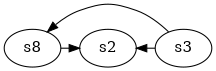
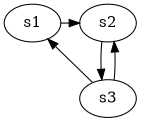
node "s8": label "s8" -> "s1"
edge "s2" -> "s3": added
